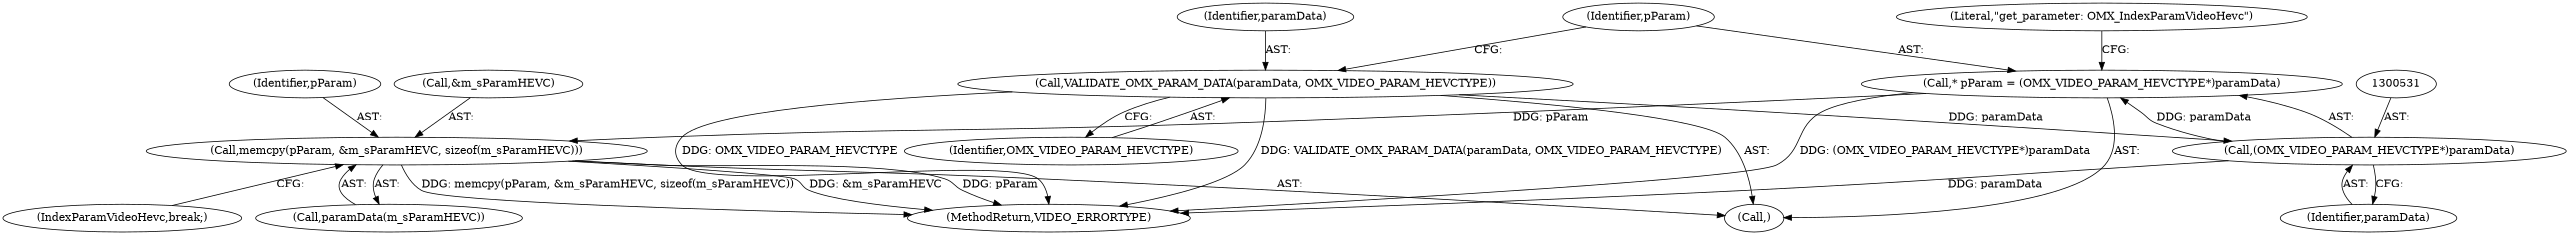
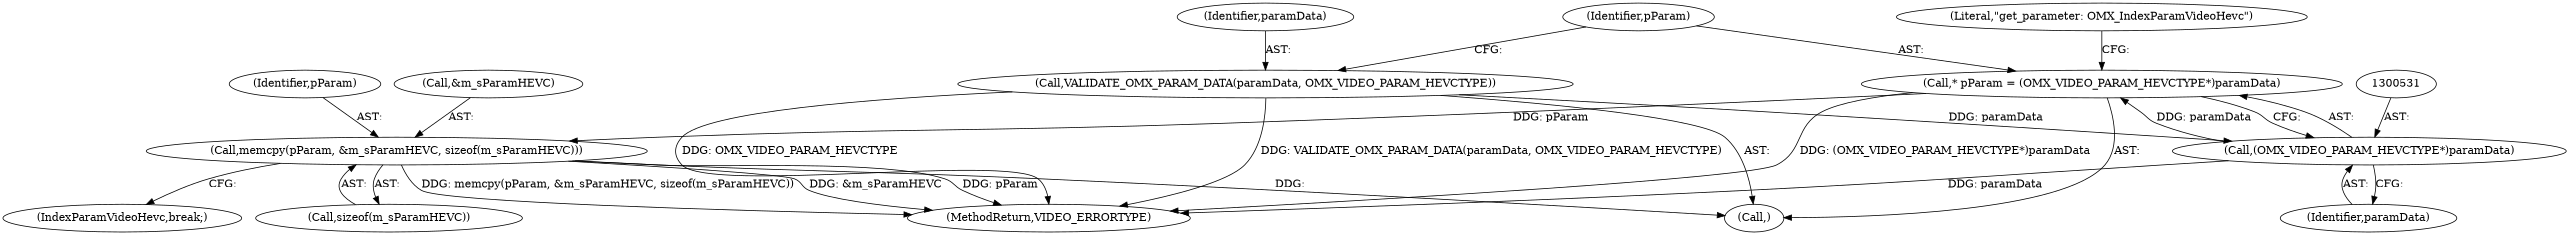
edge "(Call,* pParam = (OMX_VIDEO_PARAM_HEVCTYPE*)paramData)" -> "(Call,(OMX_VIDEO_PARAM_HEVCTYPE*)paramData)": added, label "CFG:"
node "(Identifier,OMX_VIDEO_PARAM_HEVCTYPE)": removed
edge "(Call,memcpy(pParam, &m_sParamHEVC, sizeof(m_sParamHEVC)))" -> "(Call,)": label "AST: " -> "DDG: "
edge "(IndexParamVideoHevc,break;)" -> "(Call,memcpy(pParam, &m_sParamHEVC, sizeof(m_sParamHEVC)))": reversed
node "(Call,paramData(m_sParamHEVC))": label "(Call,paramData(m_sParamHEVC))" -> "(Call,sizeof(m_sParamHEVC))"
